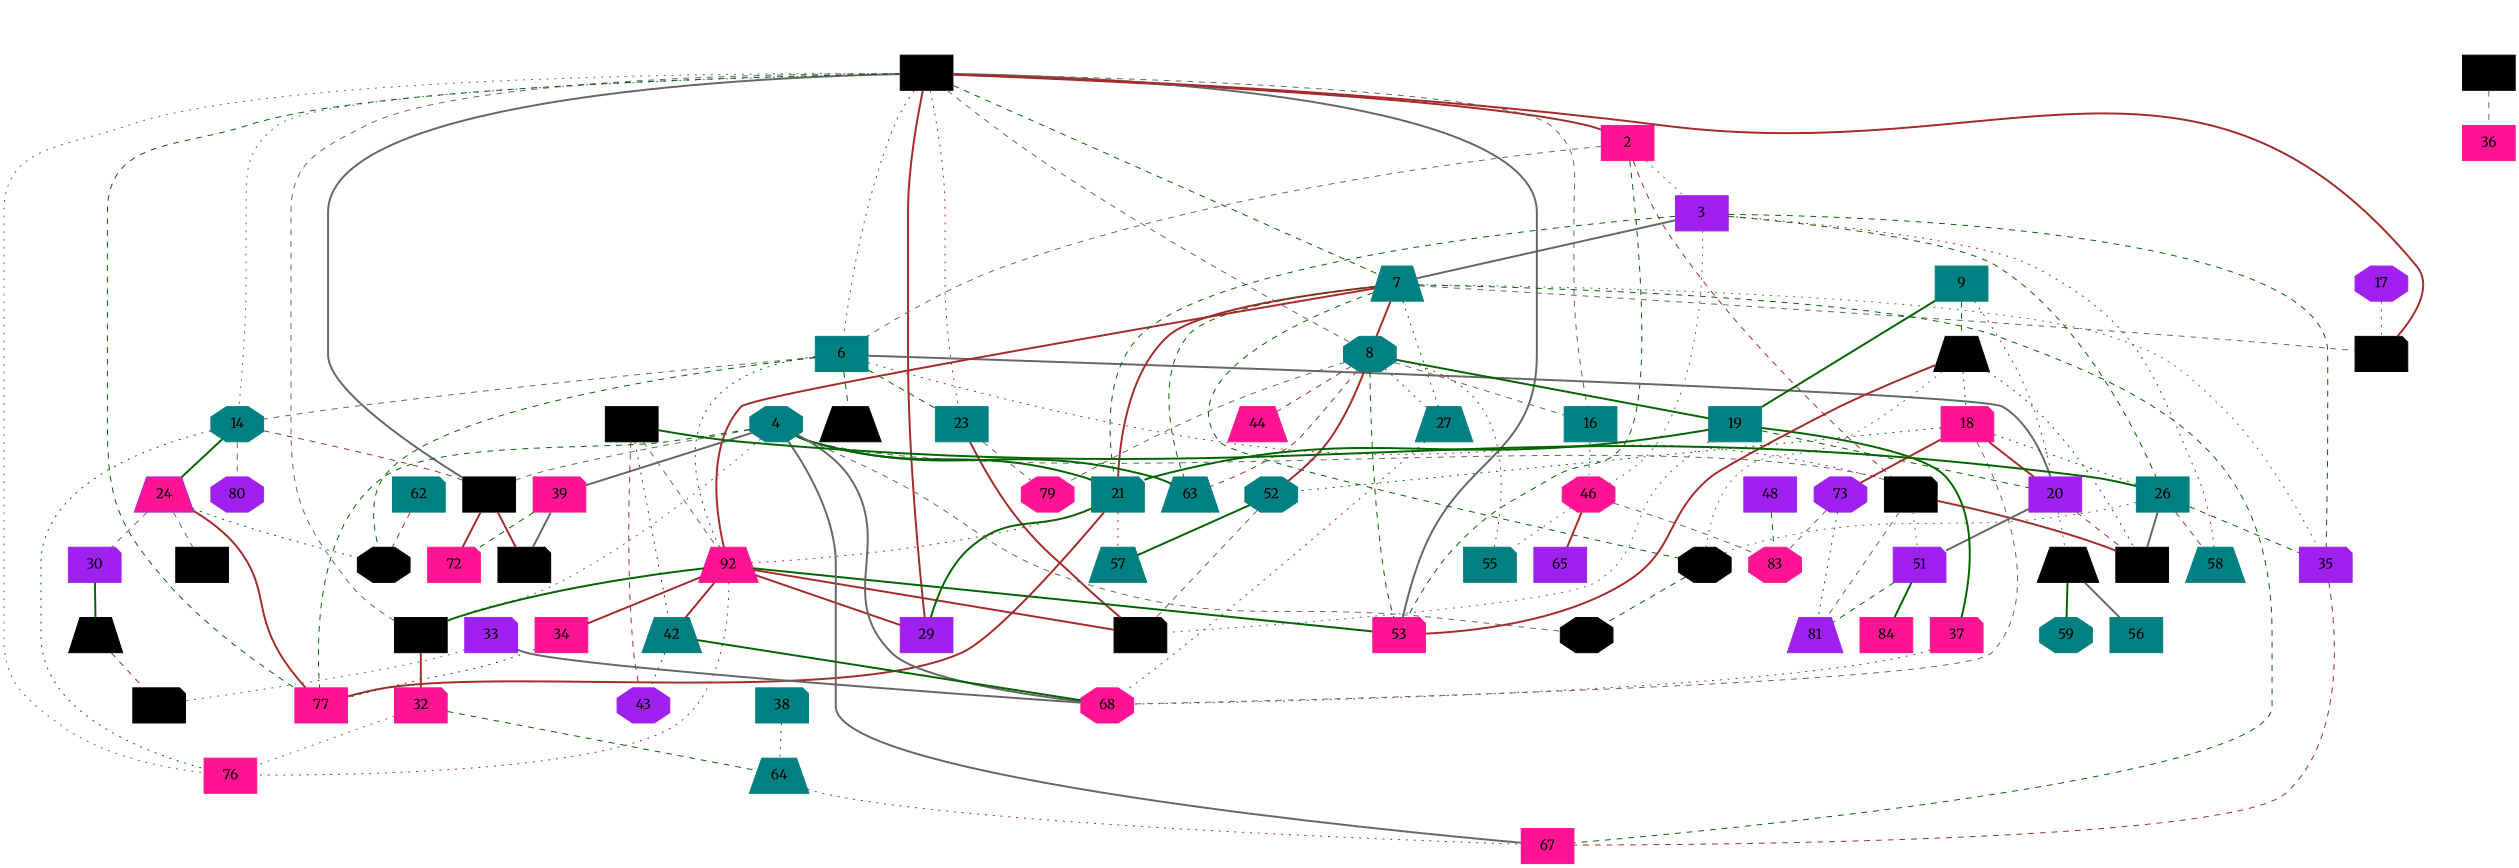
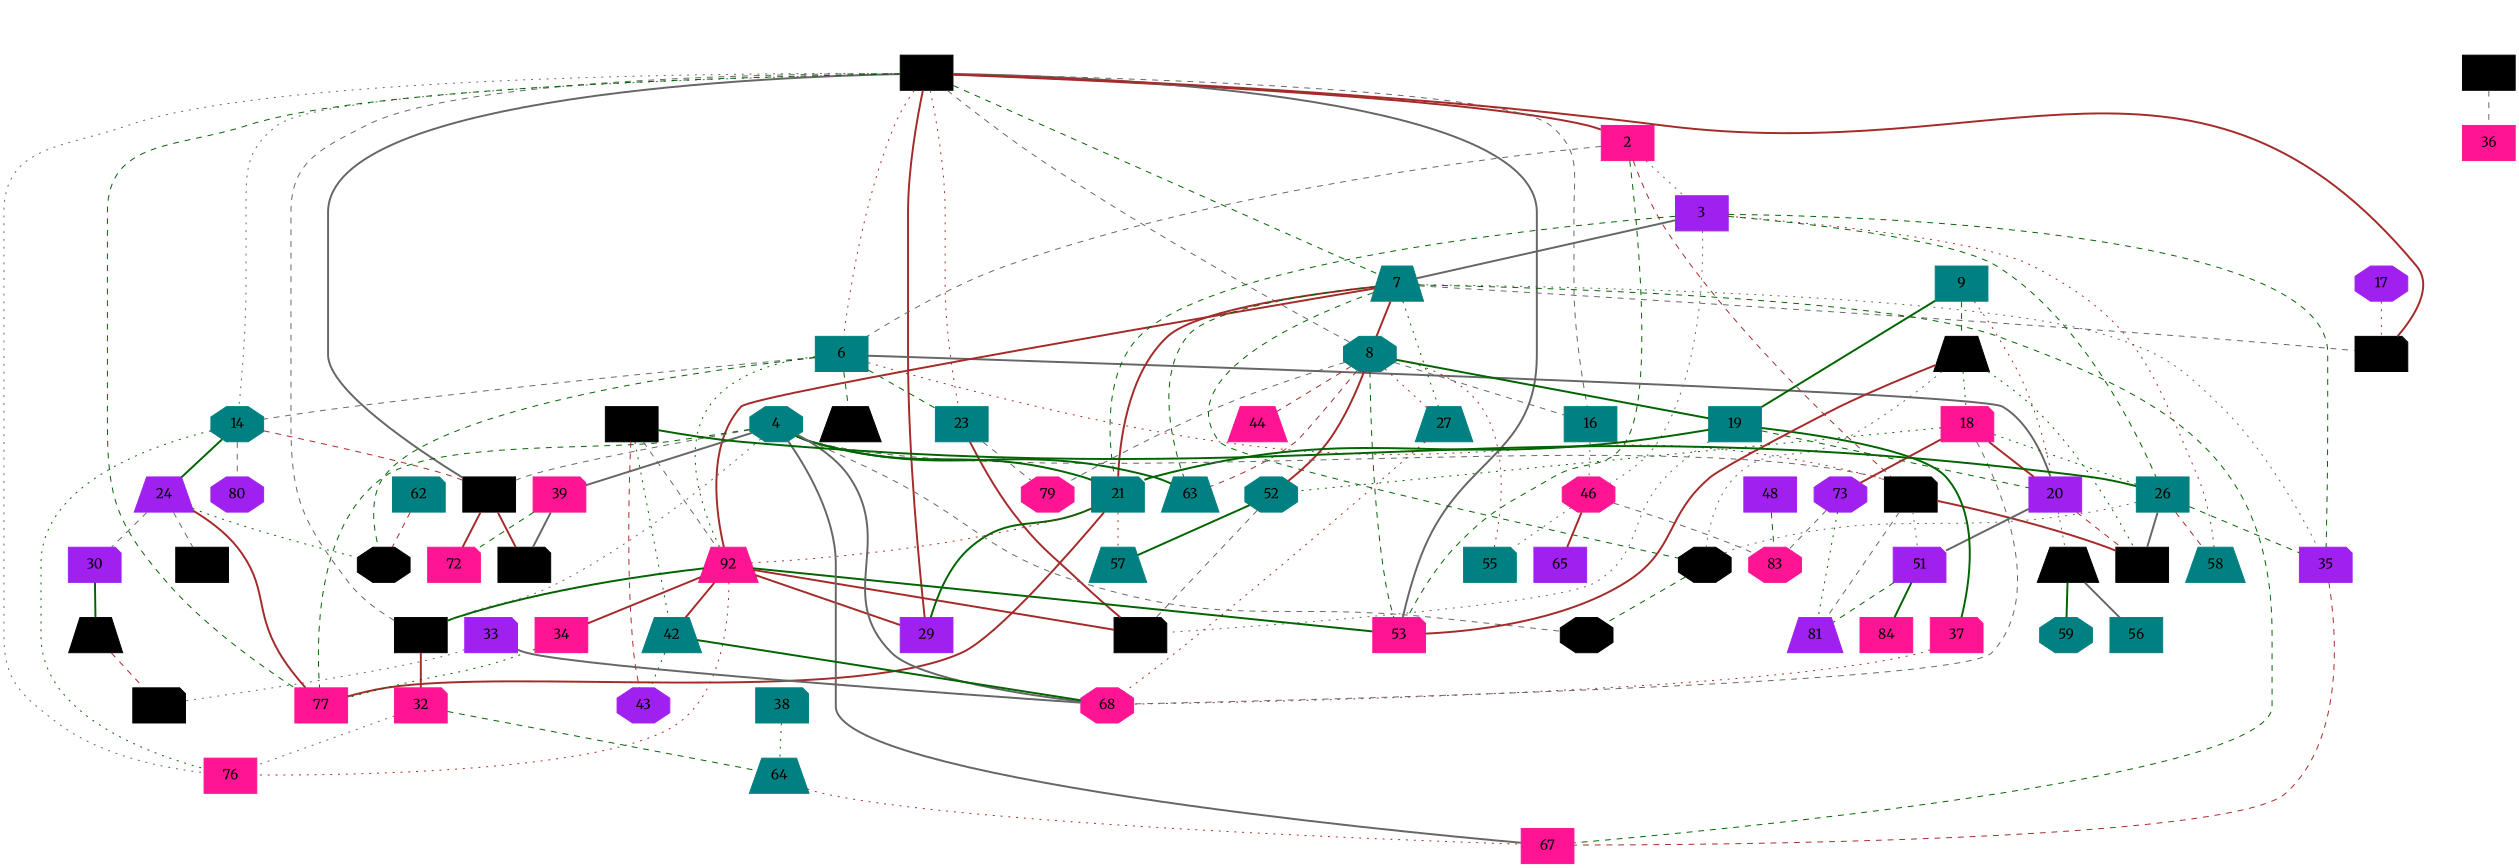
node "24": fillcolor deeppink -> purple
